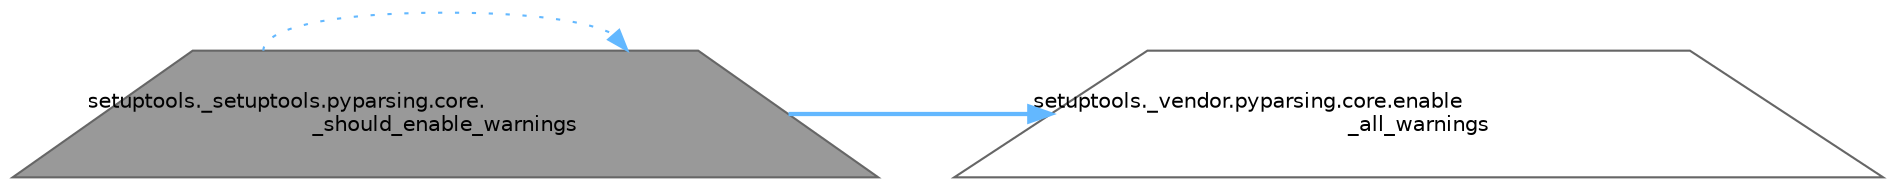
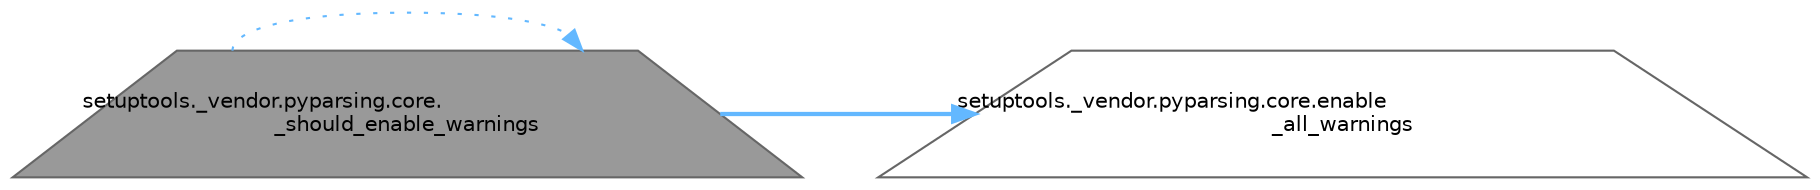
node "setuptools._setuptools.pyparsing.core. _should_enable_warnings": label "setuptools._setuptools.pyparsing.core. _should_enable_warnings" -> "setuptools._vendor.pyparsing.core. _should_enable_warnings"
